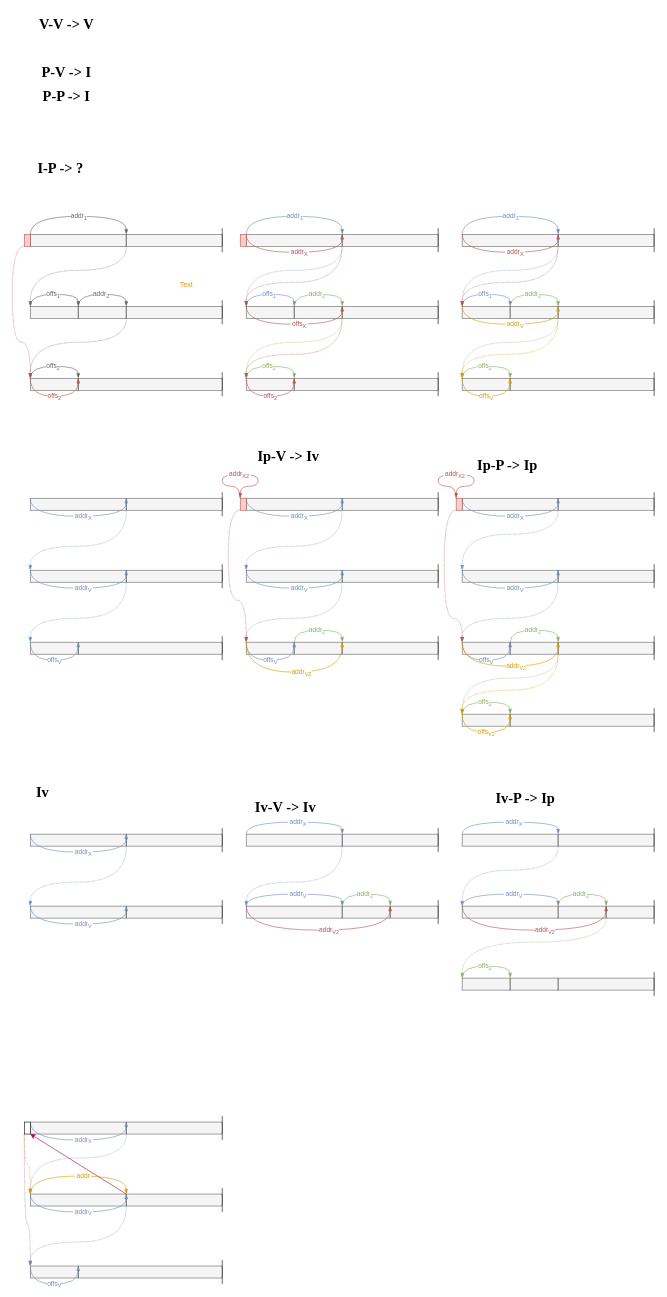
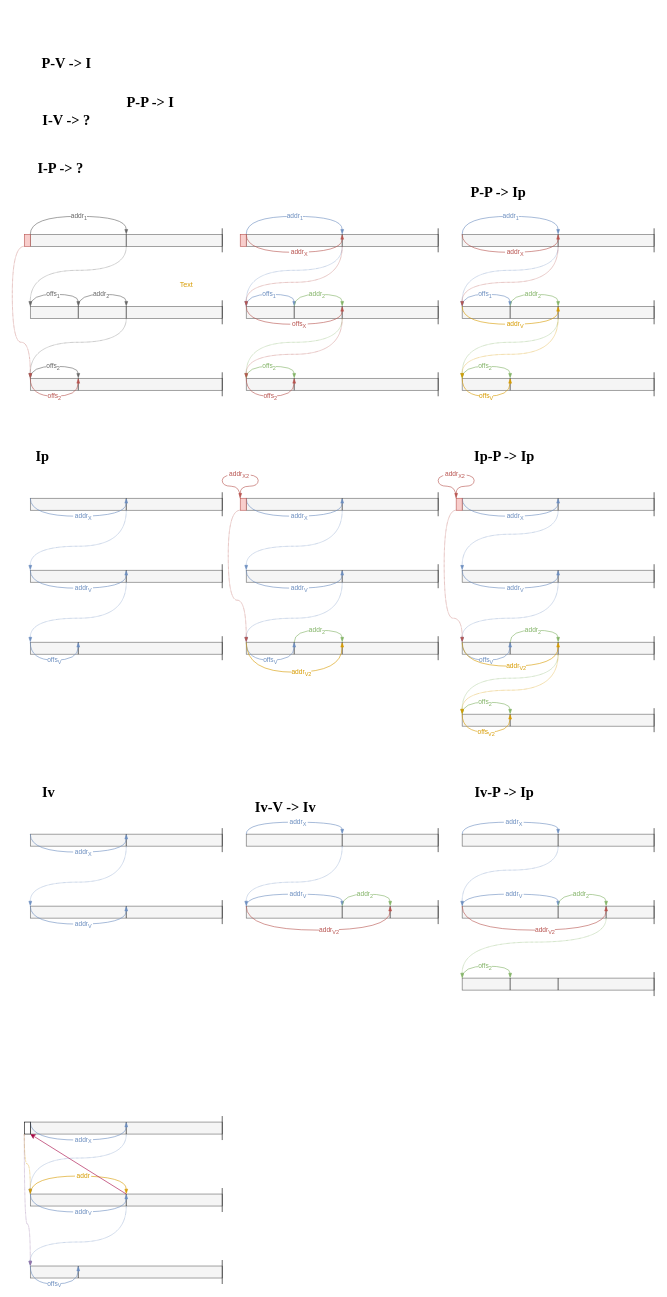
node "V-V -> V": removed
node "P-V -> I": moved (66, 72) -> (66, 63)
node "P-P -> I": moved (66, 96) -> (150, 102)
node "I-V -> ?": added
node "P-P -> Ip": added
node "Ip": added
node "Ip-V -> Iv": removed
node "Ip-P -> Ip": moved (507, 465) -> (504, 456)
node "Iv": moved (42, 792) -> (48, 792)
node "Iv-P -> Ip": moved (525, 798) -> (504, 792)
